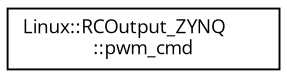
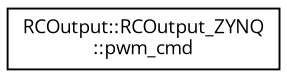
node "Linux::RCOutput_ZYNQ ::pwm_cmd": label "Linux::RCOutput_ZYNQ ::pwm_cmd" -> "RCOutput::RCOutput_ZYNQ ::pwm_cmd"
